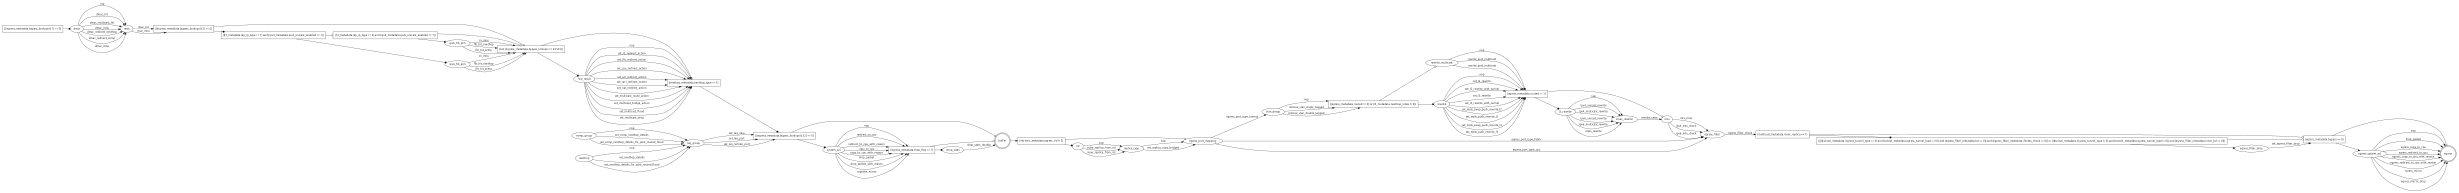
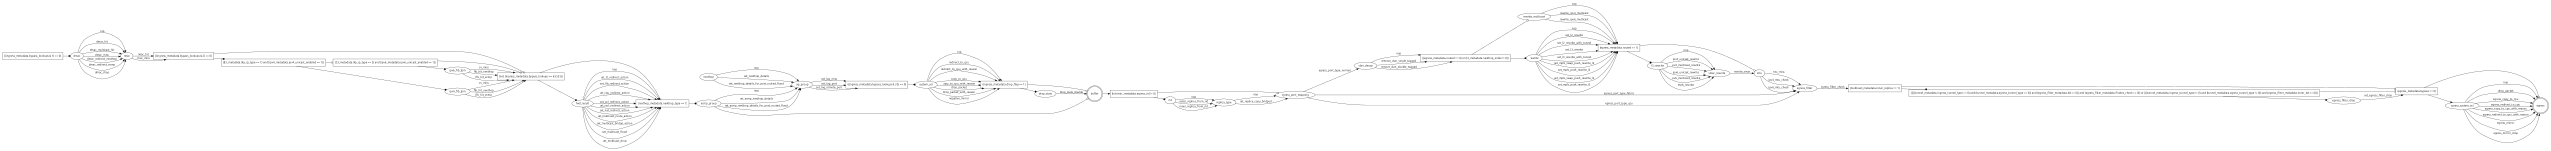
edge "(nexthop_metadata.nexthop_type == 1)" -> "((ingress_metadata.bypass_lookups & 32) == 0)": now "(nexthop_metadata.nexthop_type == 1)" -> "ecmp_group"
edge "((ingress_metadata.bypass_lookups & 32) == 0)" -> "buffer": now "ecmp_group" -> "buffer"
